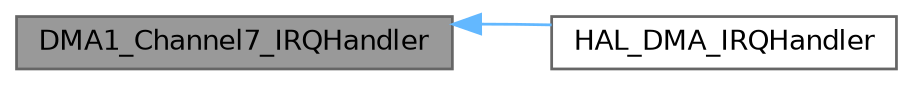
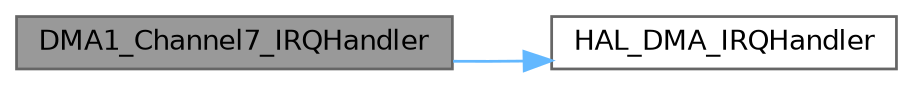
edge "HAL_DMA_IRQHandler" -> "DMA1_Channel7_IRQHandler": reversed
